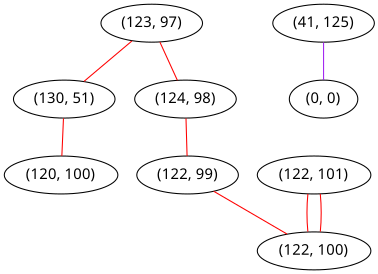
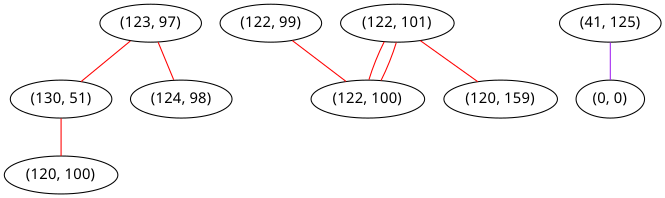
node "(120, 159)": added
edge "(124, 98)" -- "(122, 99)": removed
